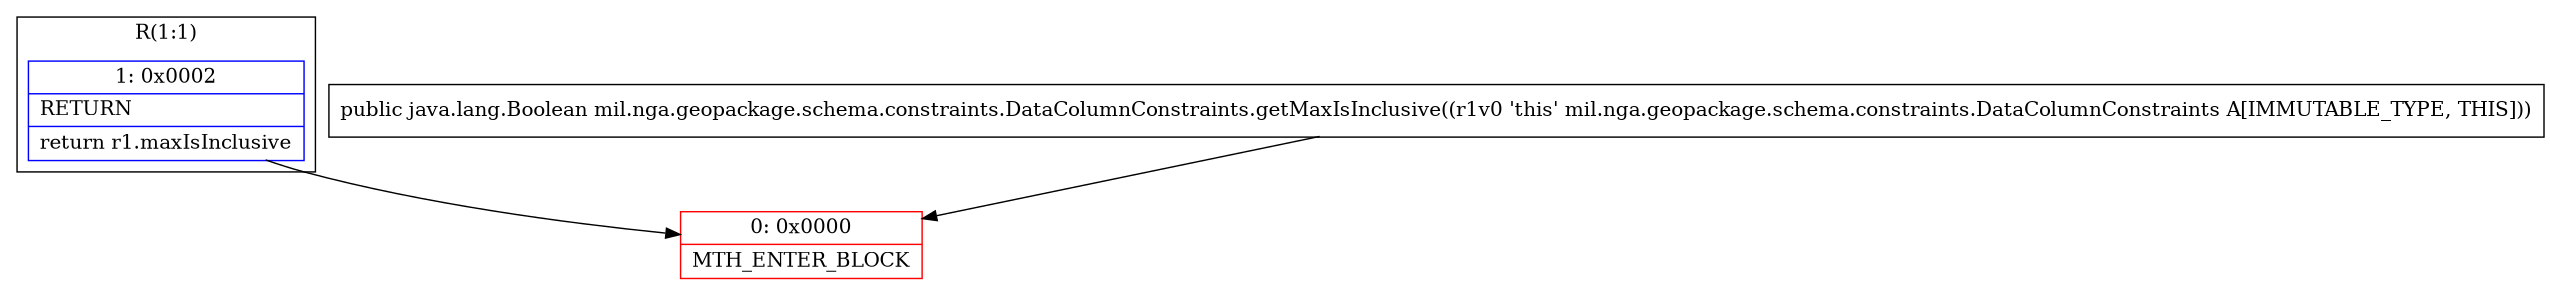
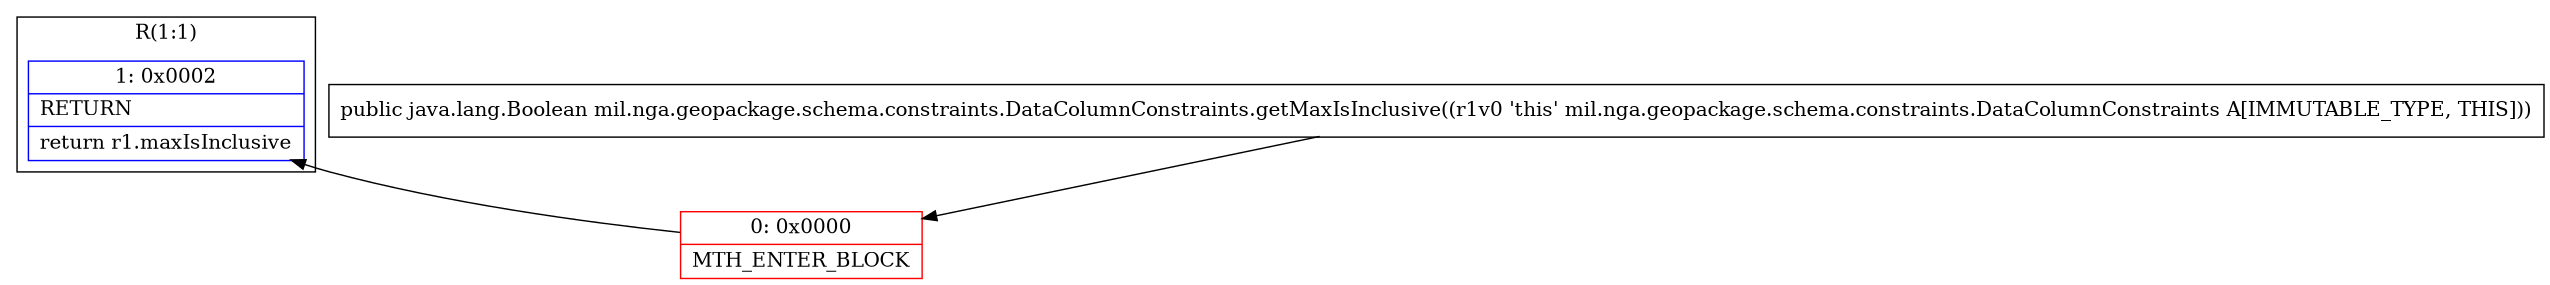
edge "1: 0x0002" -> "0: 0x0000": reversed
